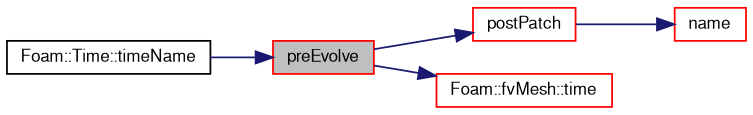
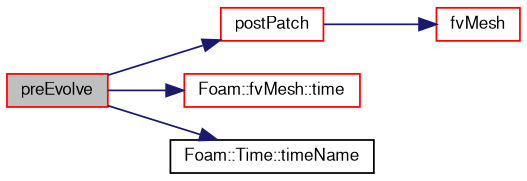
node "name": label "name" -> "fvMesh"
edge "Foam::Time::timeName" -> "preEvolve": reversed
